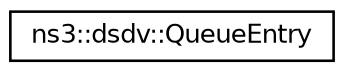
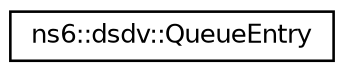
node "ns3::dsdv::QueueEntry": label "ns3::dsdv::QueueEntry" -> "ns6::dsdv::QueueEntry"
